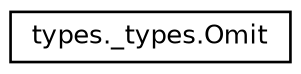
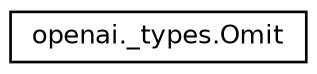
node "types._types.Omit": label "types._types.Omit" -> "openai._types.Omit"
